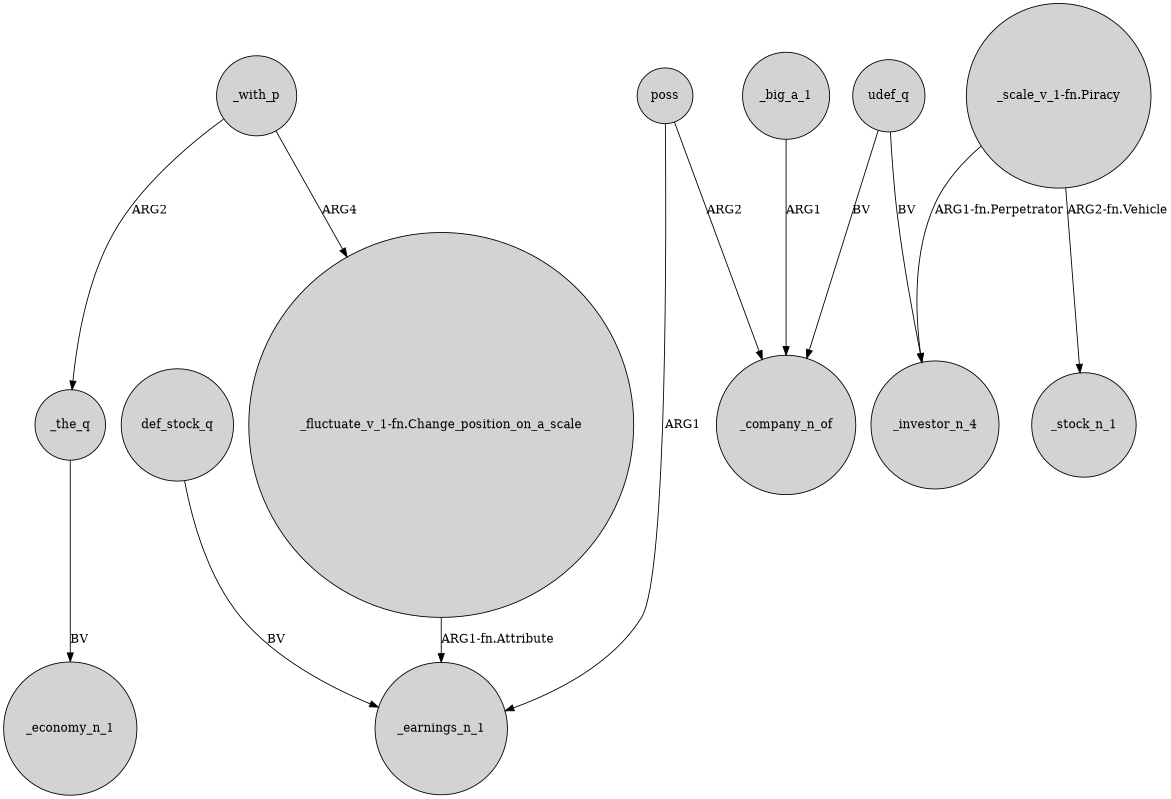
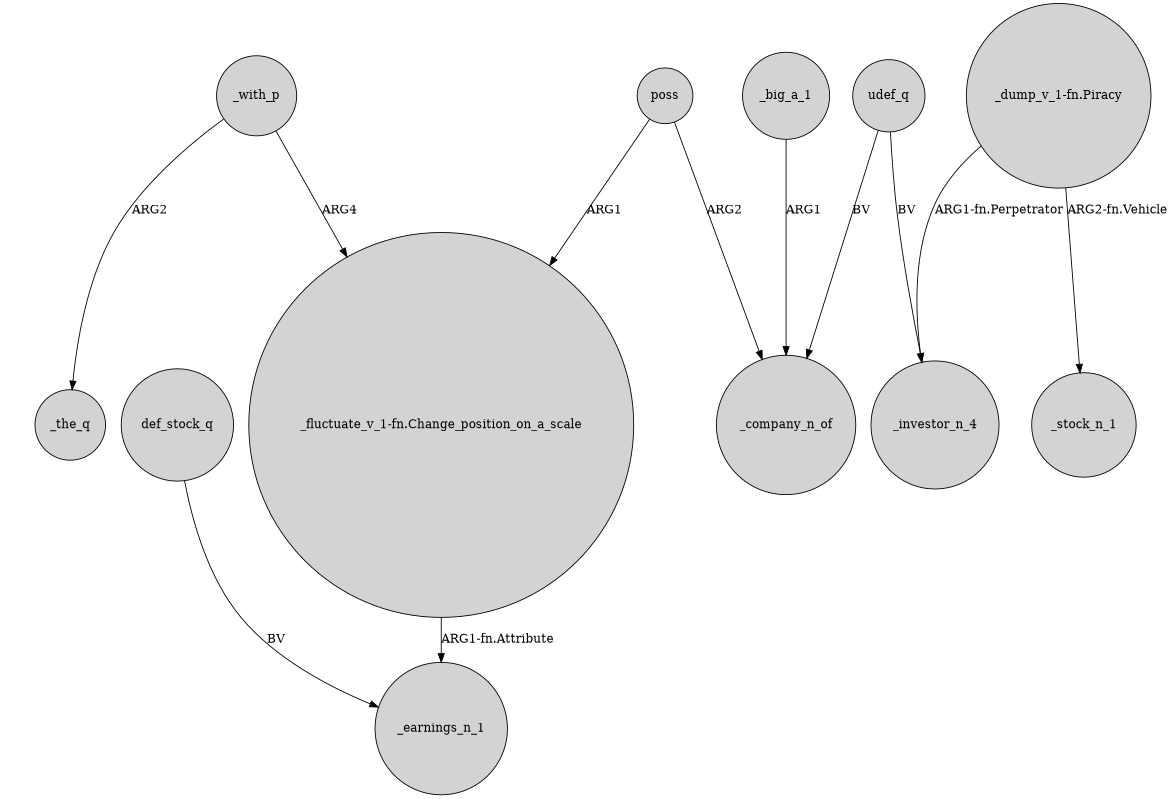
node "_scale_v_1-fn.Piracy": label "_scale_v_1-fn.Piracy" -> "_dump_v_1-fn.Piracy"
edge "poss" -> "_earnings_n_1": now "poss" -> "_fluctuate_v_1-fn.Change_position_on_a_scale"
node "_economy_n_1": removed
